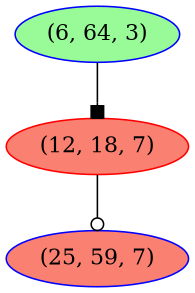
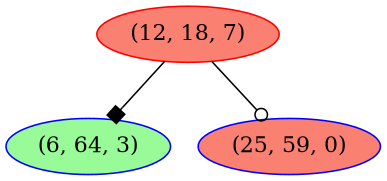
edge "(6, 64, 3)" -> "(12, 18, 7)": reversed
node "(25, 59, 7)": label "(25, 59, 7)" -> "(25, 59, 0)"
